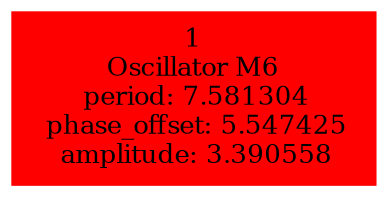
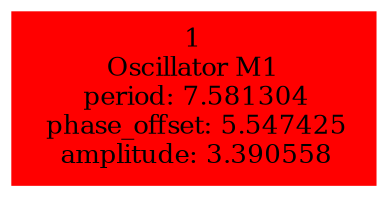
node "1": text "Oscillator M6" -> "Oscillator M1"
